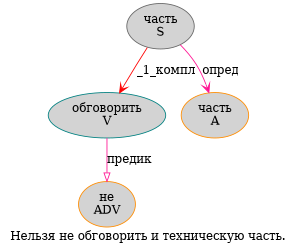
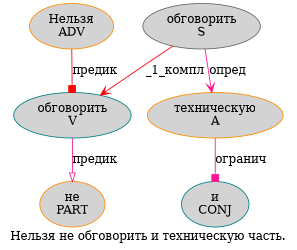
node "Нельзя ADV": added
node "часть S": label "часть S" -> "обговорить S"
node "часть A": label "часть A" -> "техническую A"
node "не ADV": label "не ADV" -> "не PART"
node "и CONJ": added
